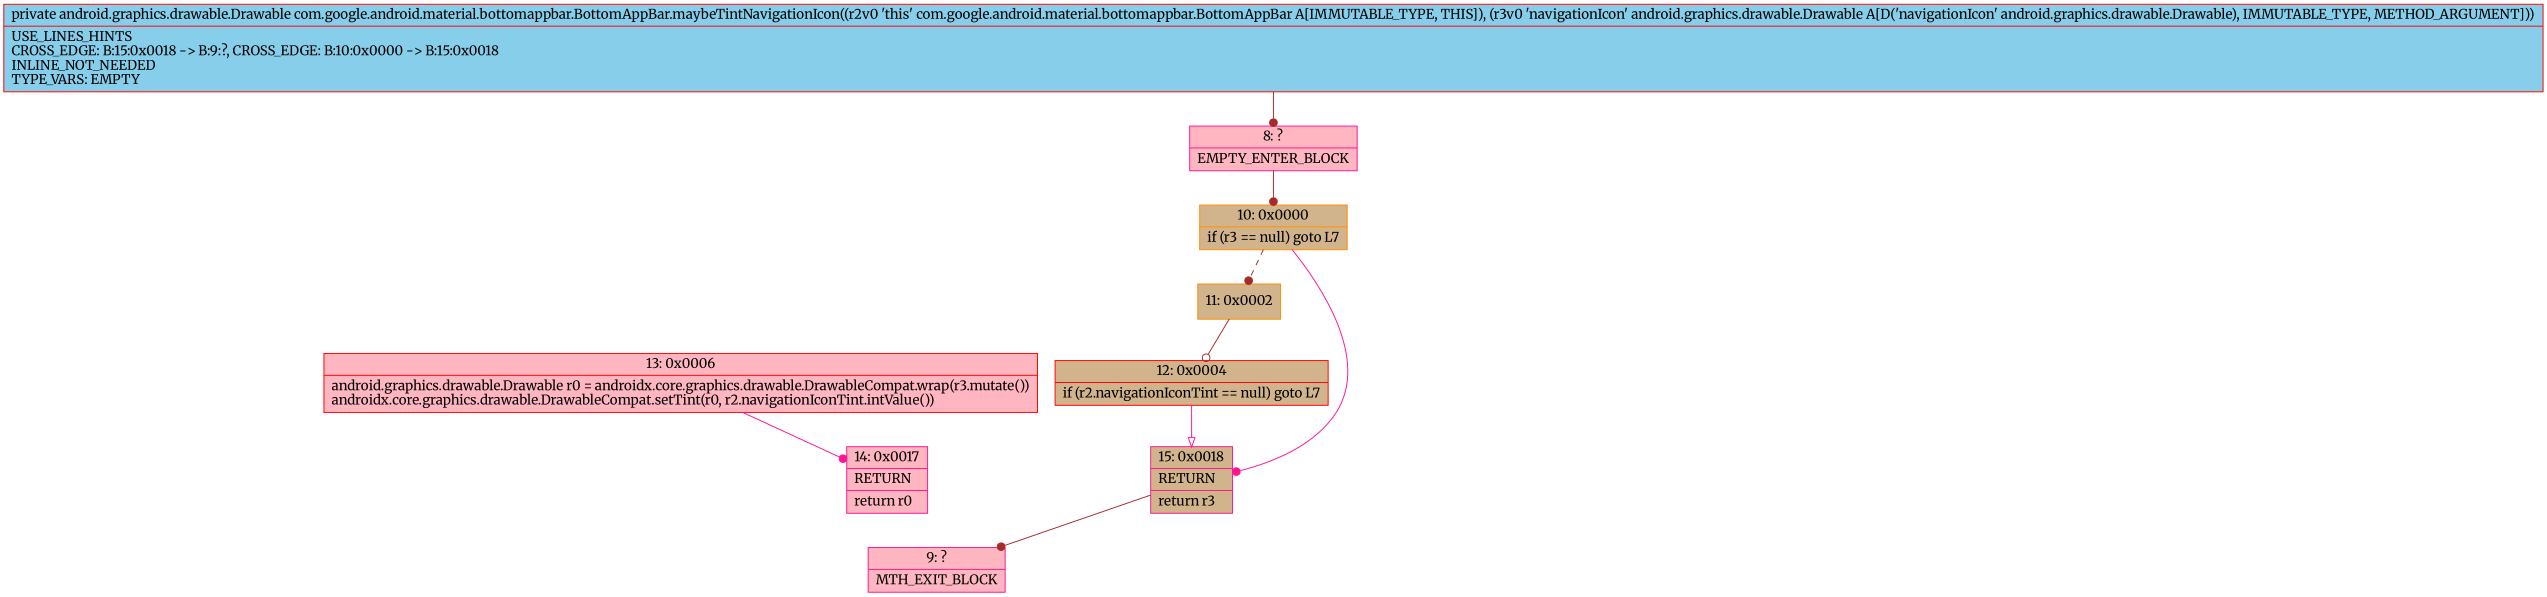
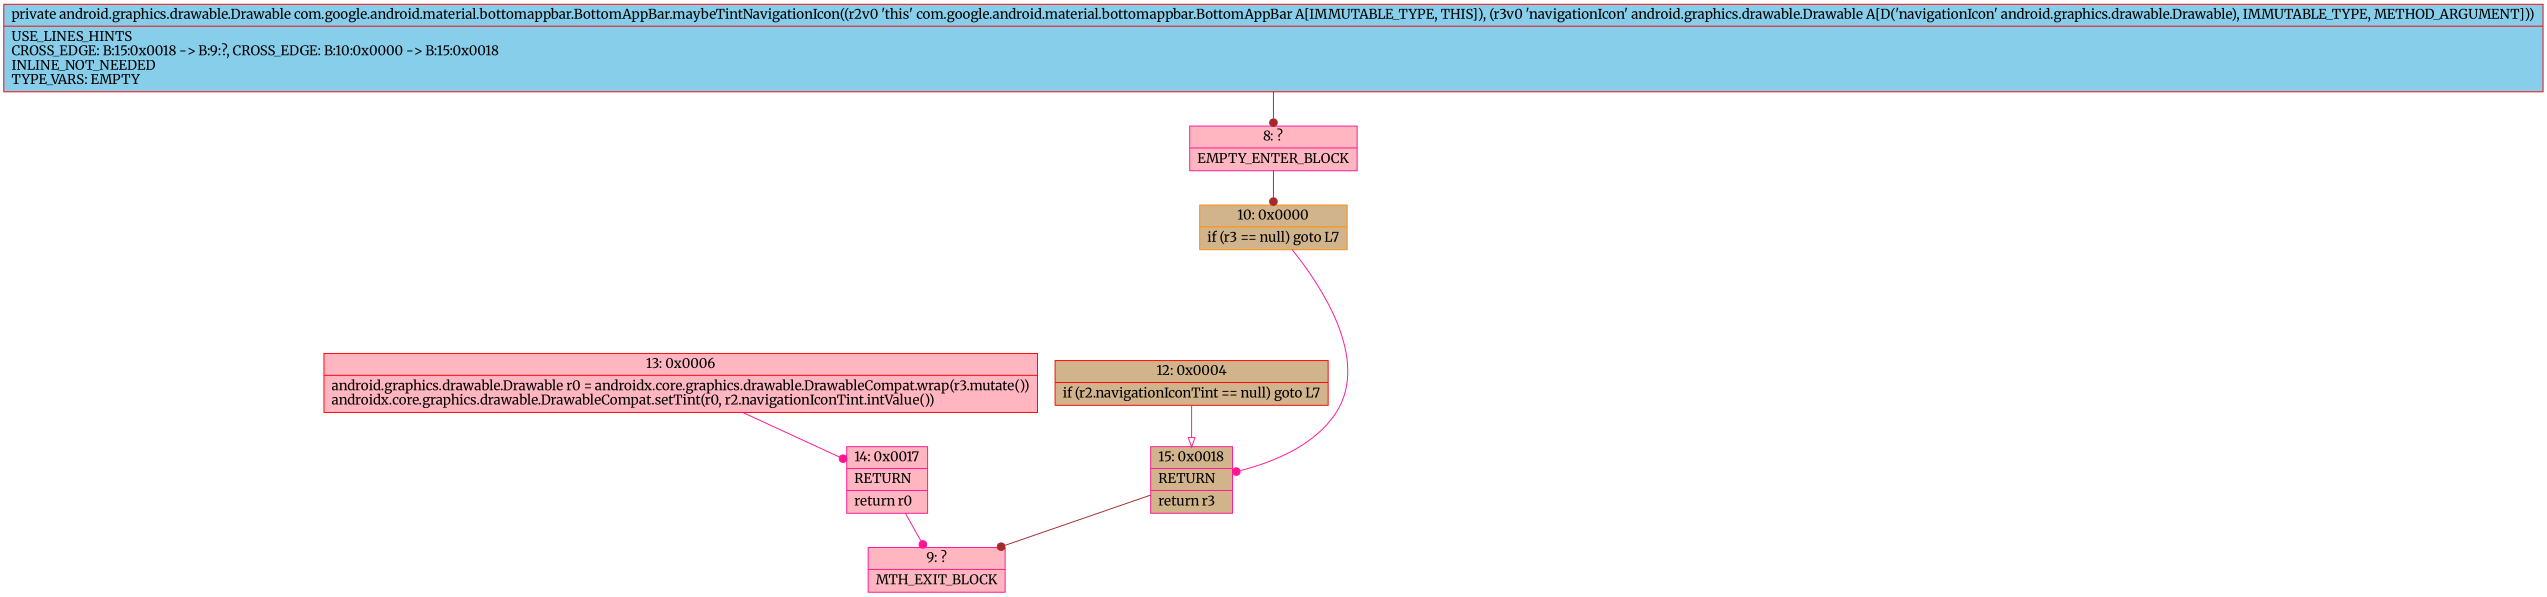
node "11: 0x0002": removed
edge "14: 0x0017" -> "9: ?": added
